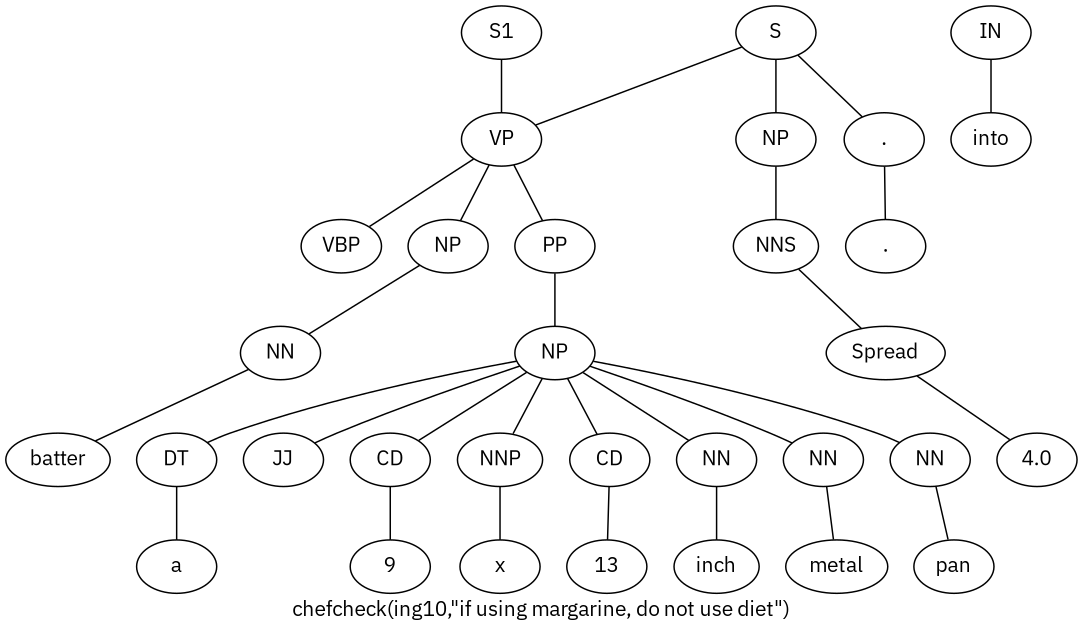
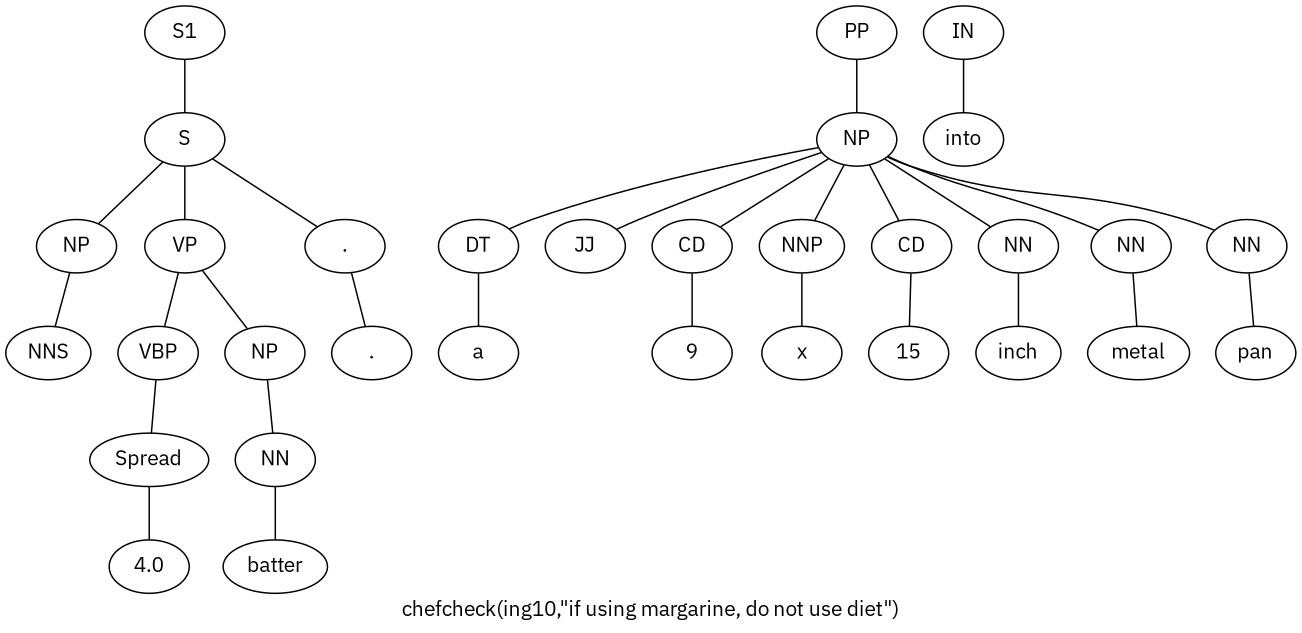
edge "S1" -- "VP": now "S1" -- "S"
edge "VP" -- "PP": removed
edge "NNS" -- "Spread": now "VBP" -- "Spread"
node "13": label "13" -> "15"
